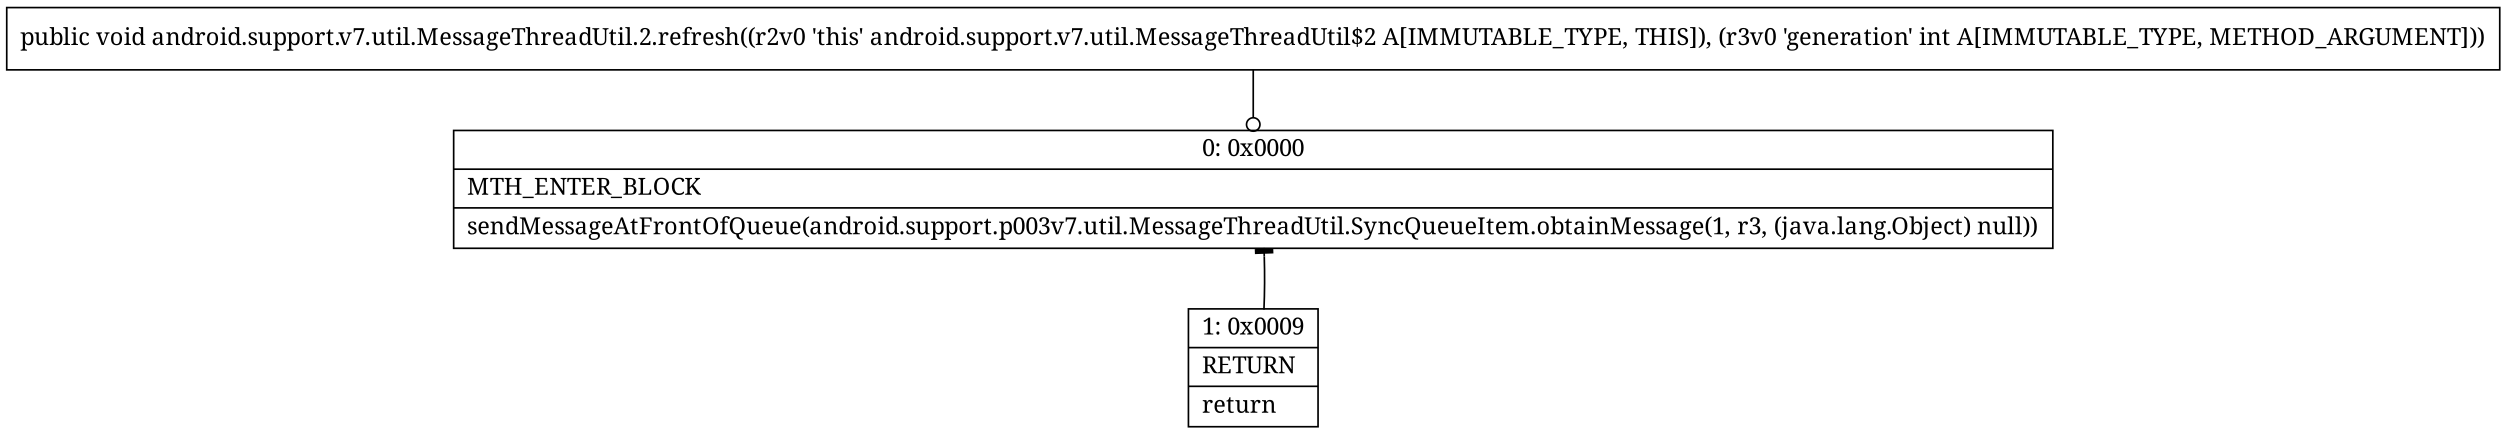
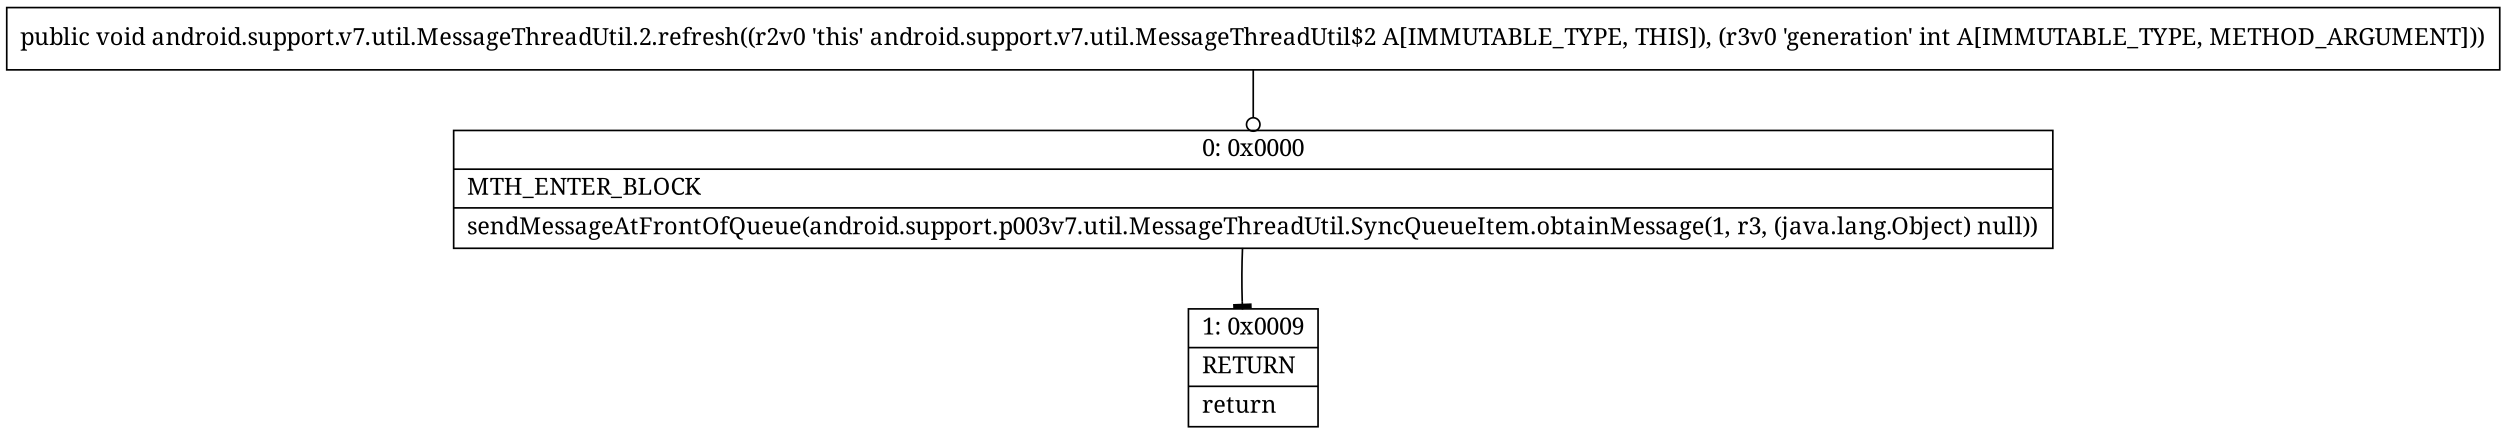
edge "1: 0x0009" -> "0: 0x0000": reversed
